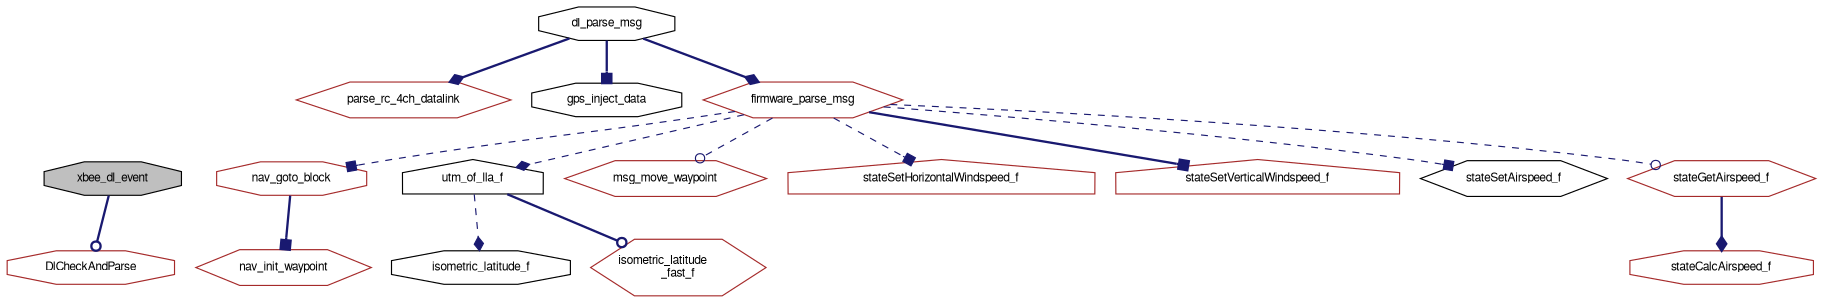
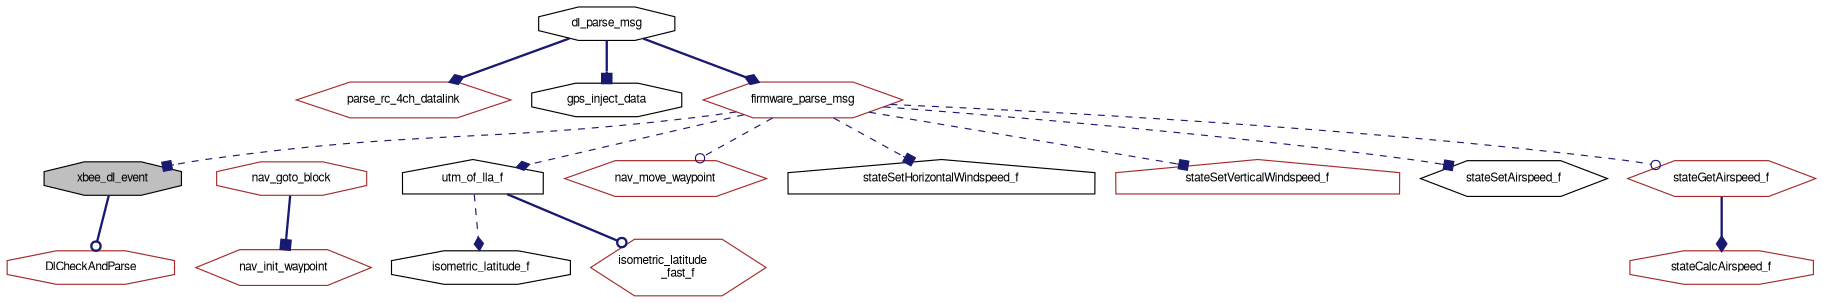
edge "firmware_parse_msg" -> "nav_goto_block": now "firmware_parse_msg" -> "xbee_dl_event"
edge "firmware_parse_msg" -> "stateSetVerticalWindspeed_f": style bold -> dashed
node "msg_move_waypoint": label "msg_move_waypoint" -> "nav_move_waypoint"
node "stateSetHorizontalWindspeed_f": color brown -> black
